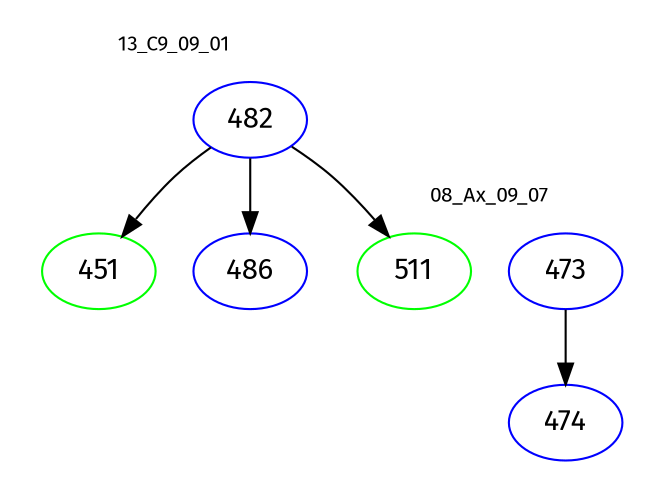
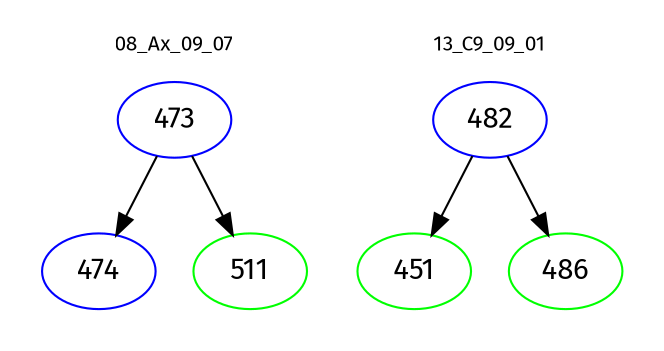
edge "482" -> "511": now "473" -> "511"
node "486": color blue -> green
